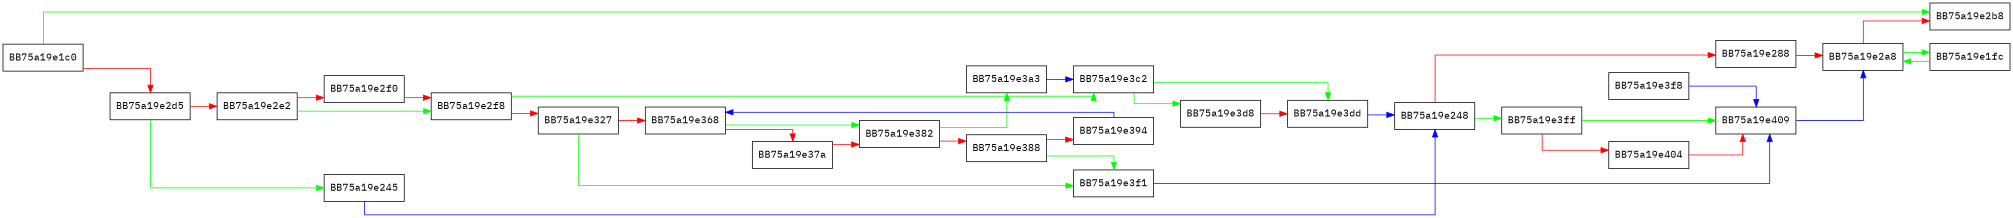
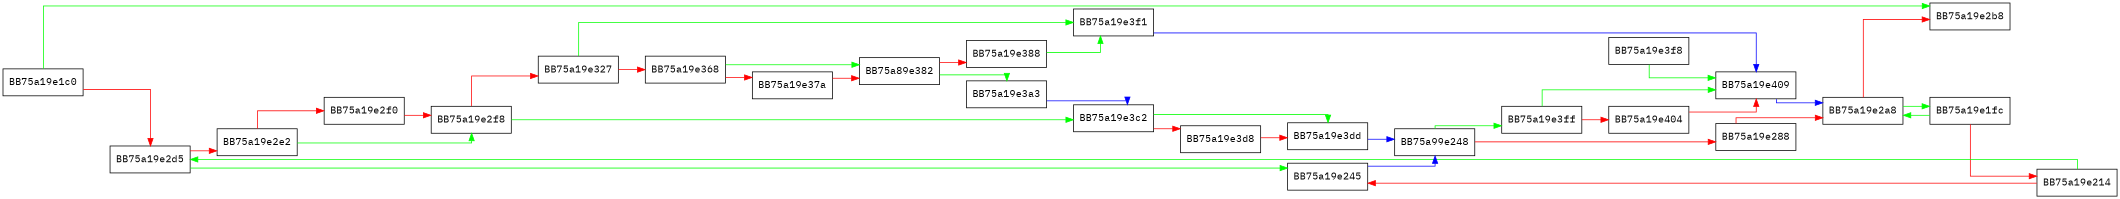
edge "BB75a19e3f8" -> "BB75a19e409": color blue -> green
edge "BB75a19e3c2" -> "BB75a19e3d8": color green -> red
node "BB75a19e248": label "BB75a19e248" -> "BB75a99e248"
node "BB75a19e394": removed
node "BB75a19e382": label "BB75a19e382" -> "BB75a89e382"
node "BB75a19e214": added
